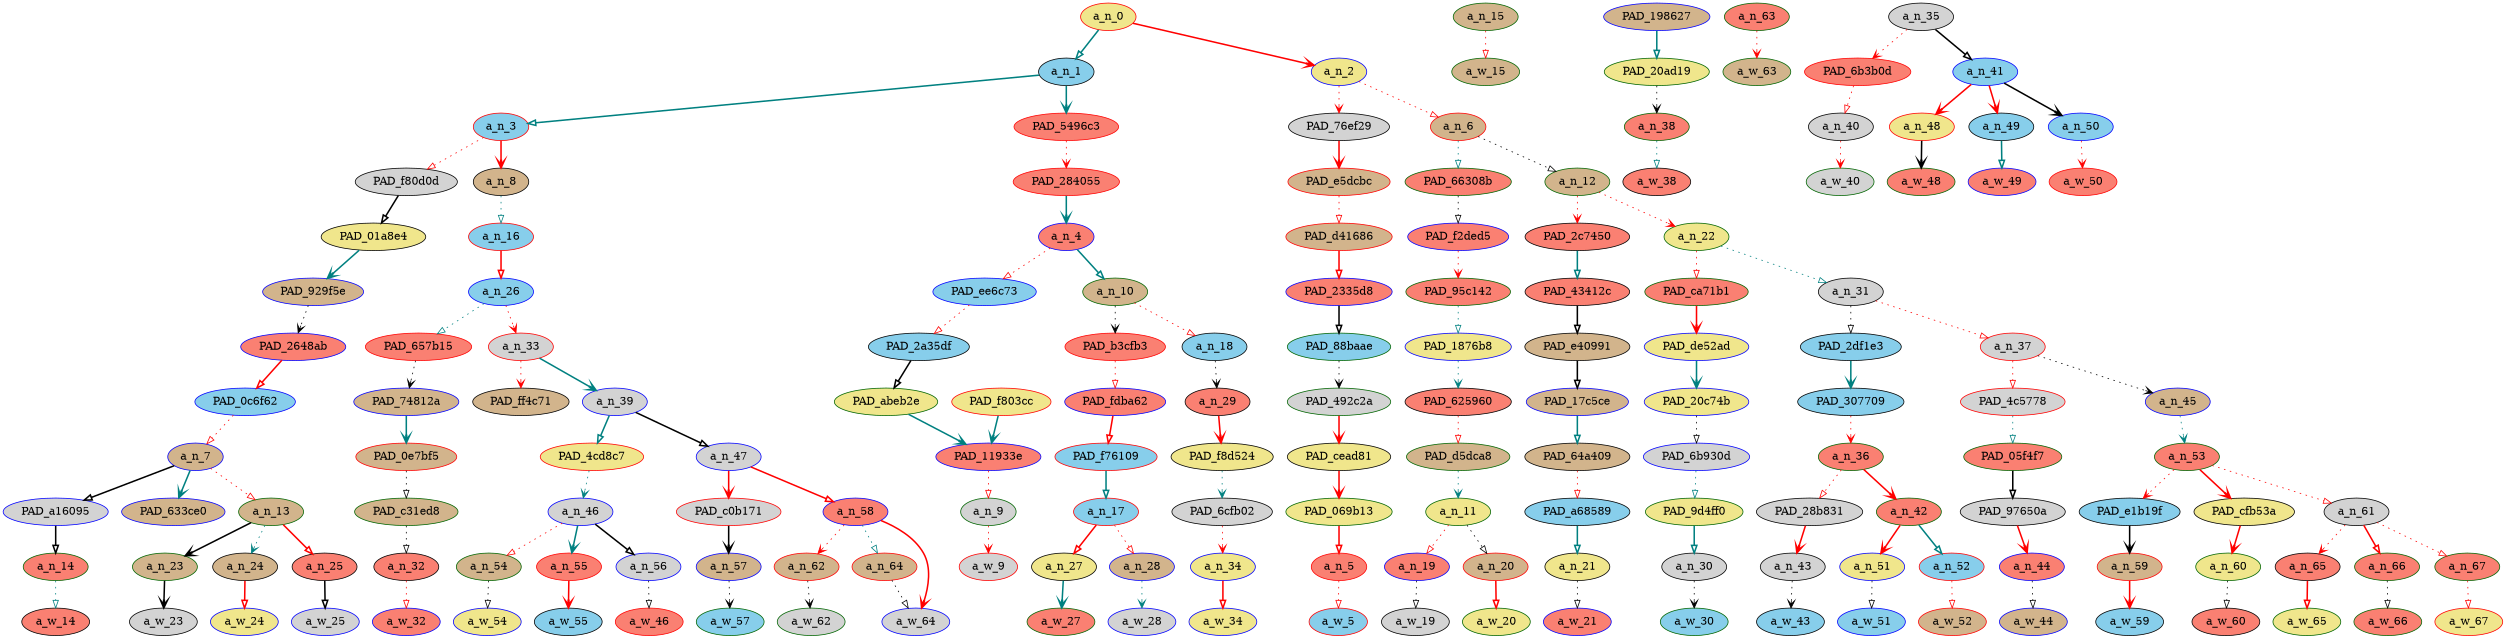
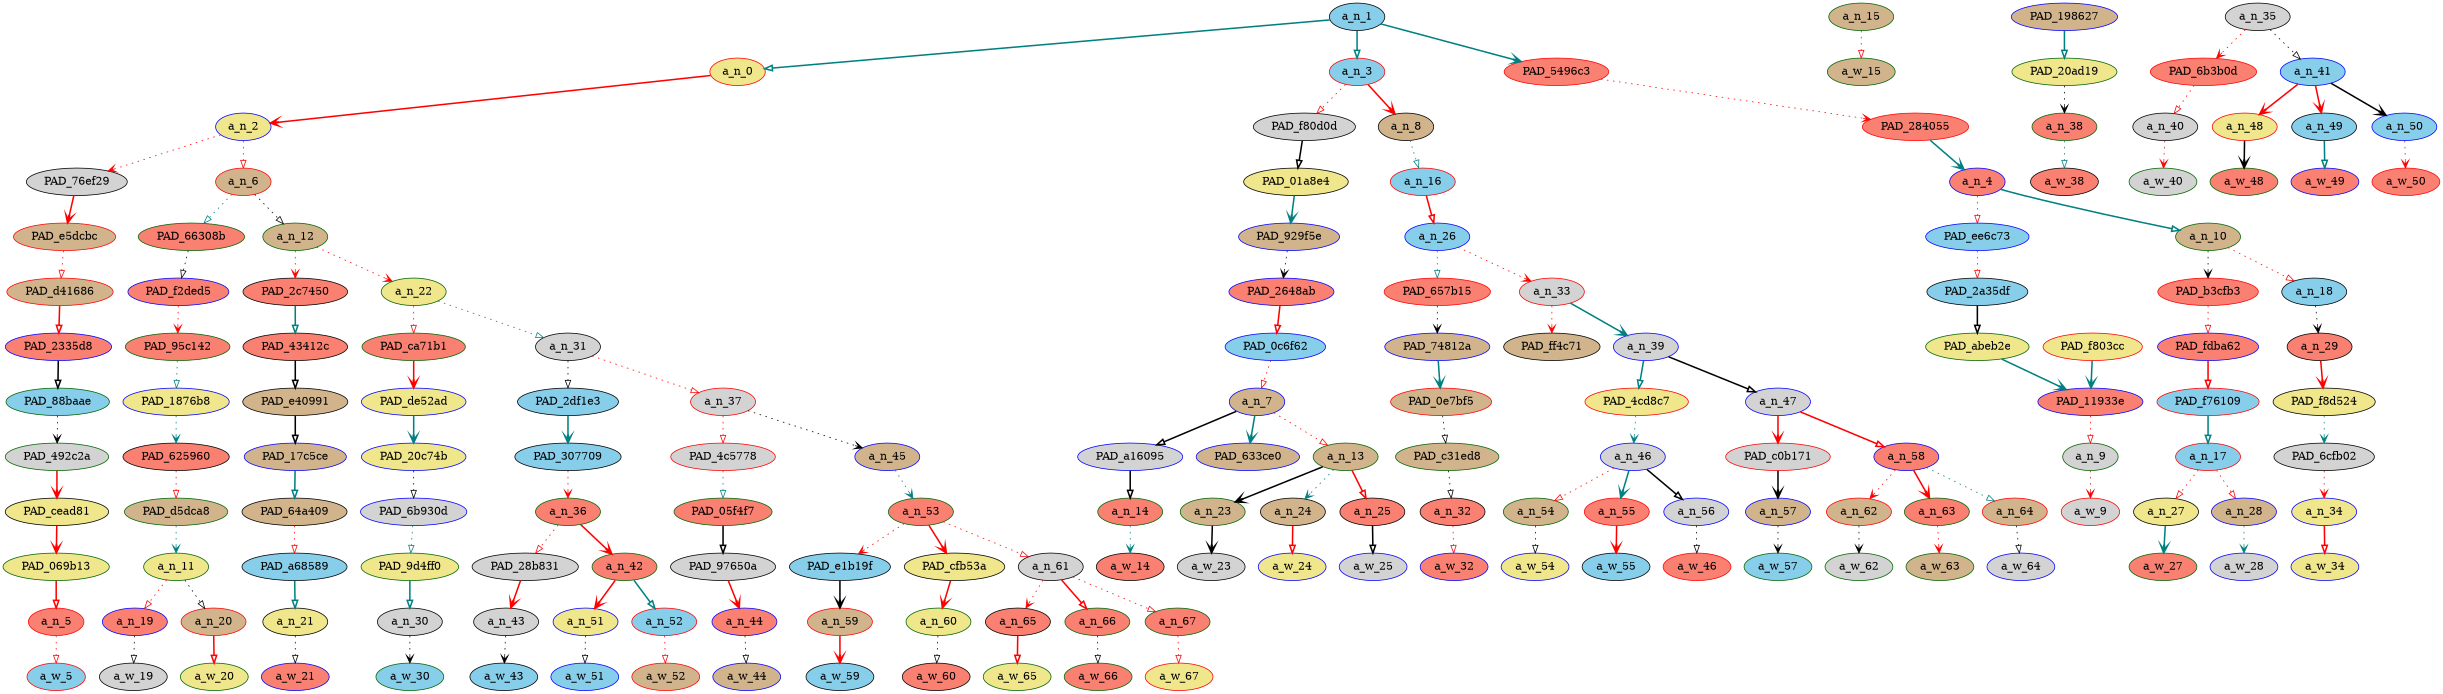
edge "a_n_0" -> "a_n_1": reversed
edge "a_n_35" -> "a_n_41": style bold -> dotted
edge "a_n_17" -> "a_n_27": style bold -> dotted
edge "a_n_58" -> "a_w_64": now "a_n_58" -> "a_n_63"
edge "a_n_14" -> "a_w_14": arrowhead onormal -> vee
